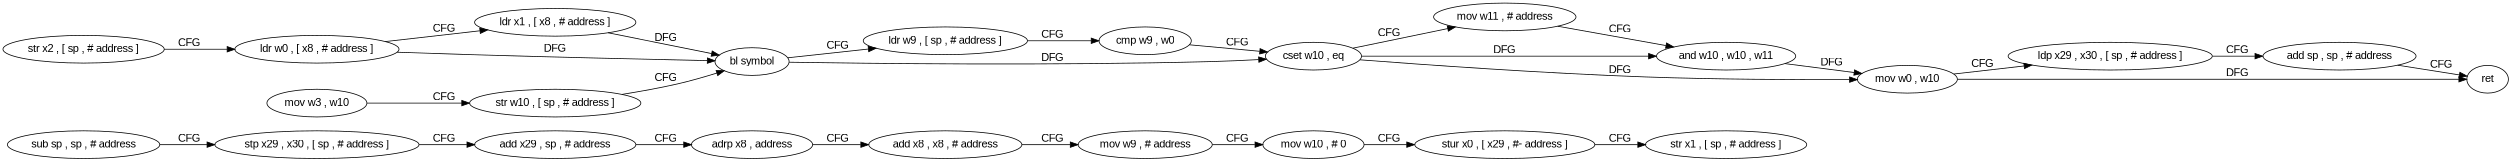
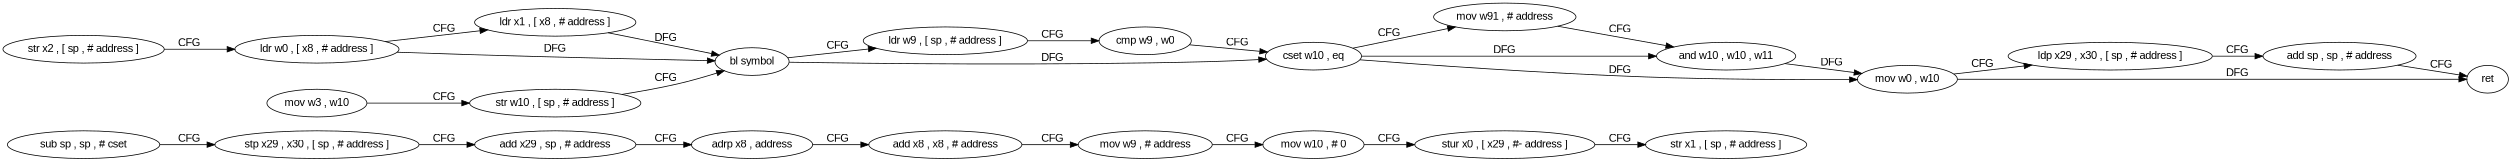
node "mov w11 , # address": label "mov w11 , # address" -> "mov w91 , # address"
node "sub sp , sp , # address": label "sub sp , sp , # address" -> "sub sp , sp , # cset"
